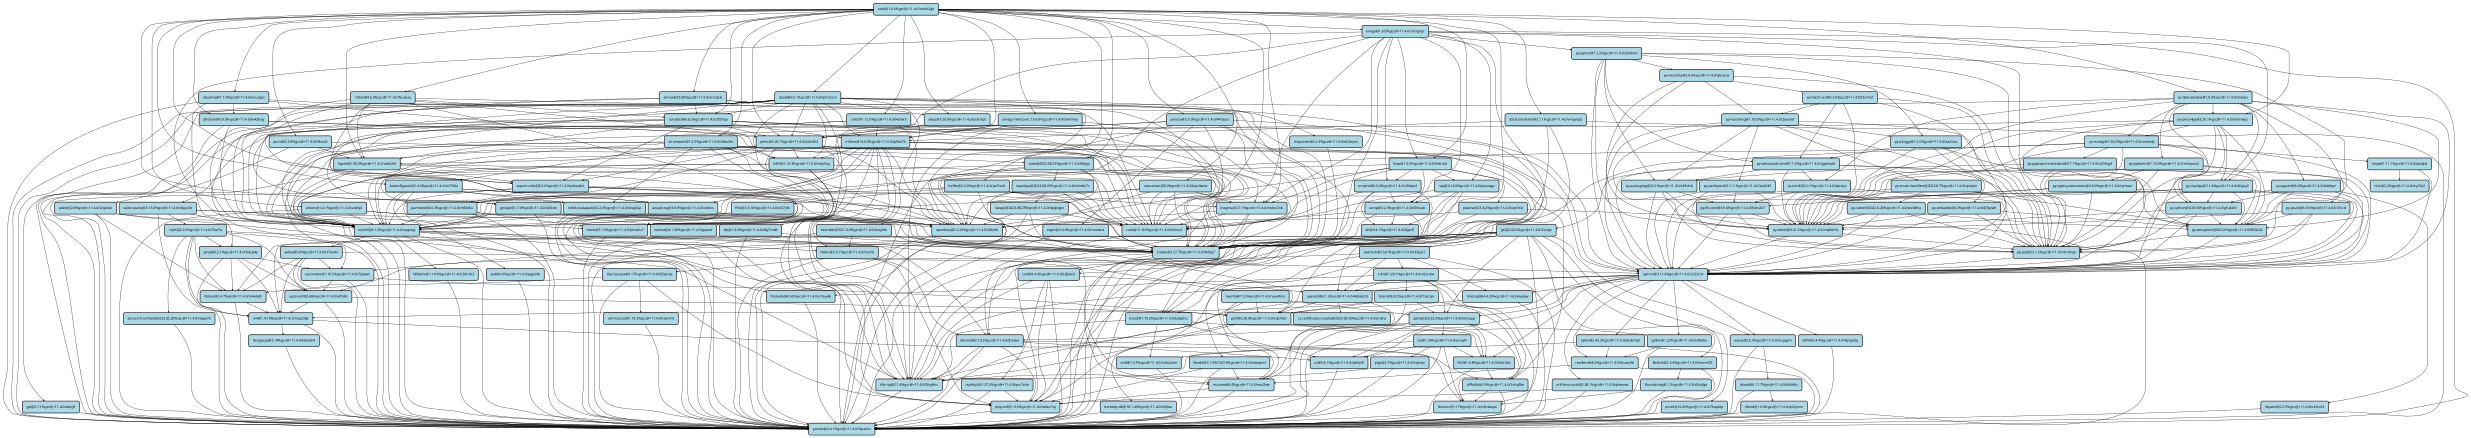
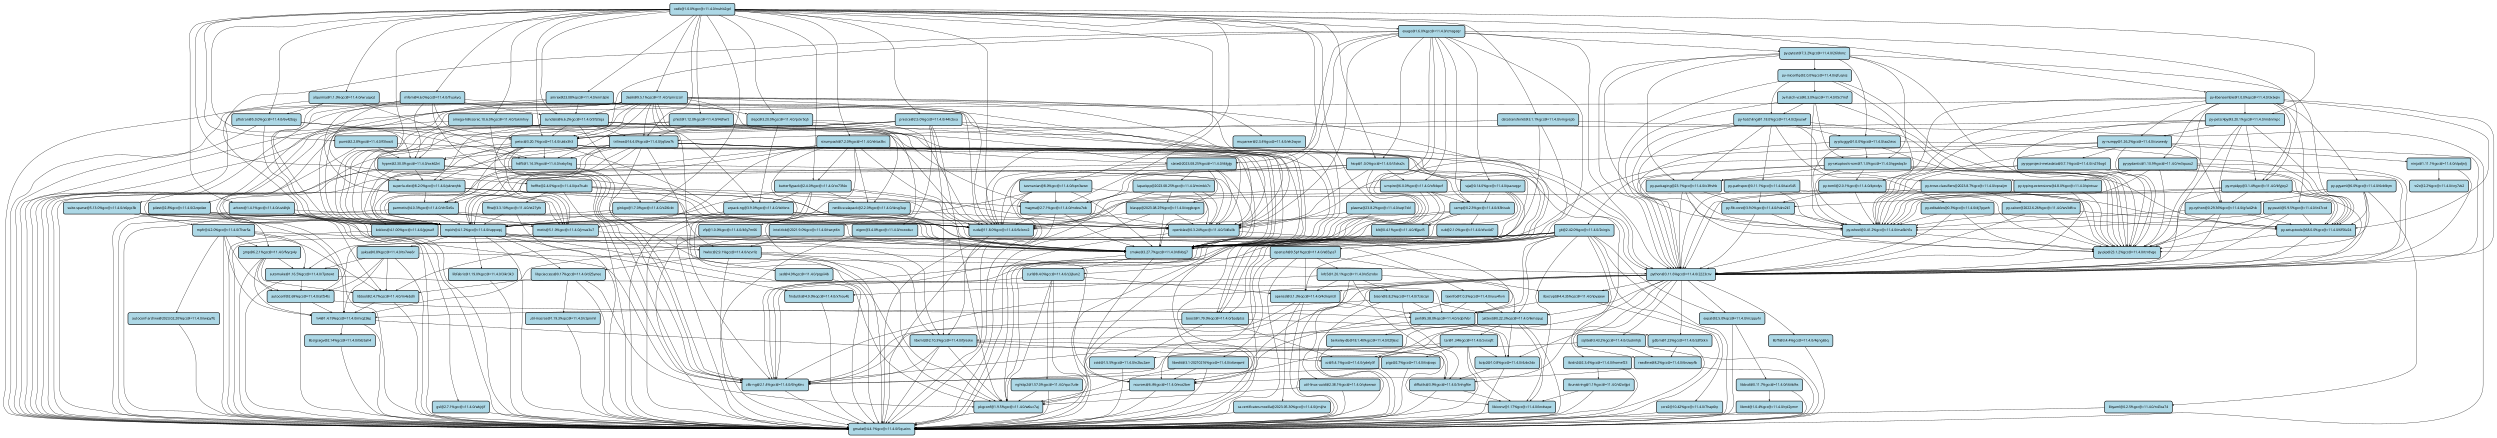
edge "py-setuptools-scm@7.1.0%gcc@=11.4.0/qgwbq3v" -> "py-typing-extensions@4.8.0%gcc@=11.4.0/qintvaz": added
node "cub@2.1.0%gcc@=11.4.0/xfsv4d7": added
edge "texinfo@7.0.3%gcc@=11.4.0/yxu4hvn" -> "gmake@4.4.1%gcc@=11.4.0/5quzins": now "ca-certificates-mozilla@2023-05-30%gcc@=11.4.0/jrnijhz" -> "gmake@4.4.1%gcc@=11.4.0/5quzins"
node "fzi2@1.0.8%gcc@=11.4.0/4zbr2dx": label "fzi2@1.0.8%gcc@=11.4.0/4zbr2dx" -> "bzip2@1.0.8%gcc@=11.4.0/4zbr2dx"
